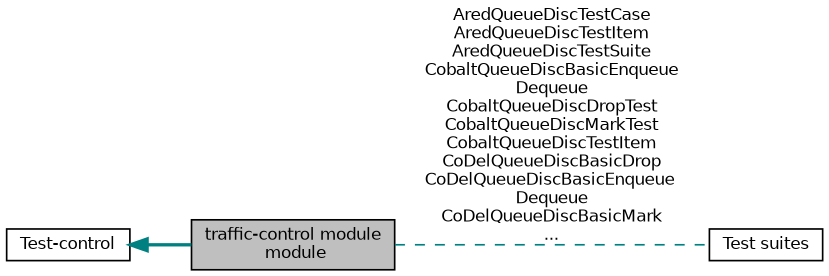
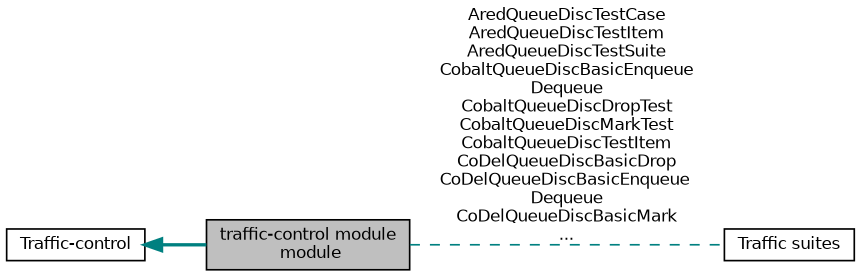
node "Test-control": label "Test-control" -> "Traffic-control"
node "Test suites": label "Test suites" -> "Traffic suites"
